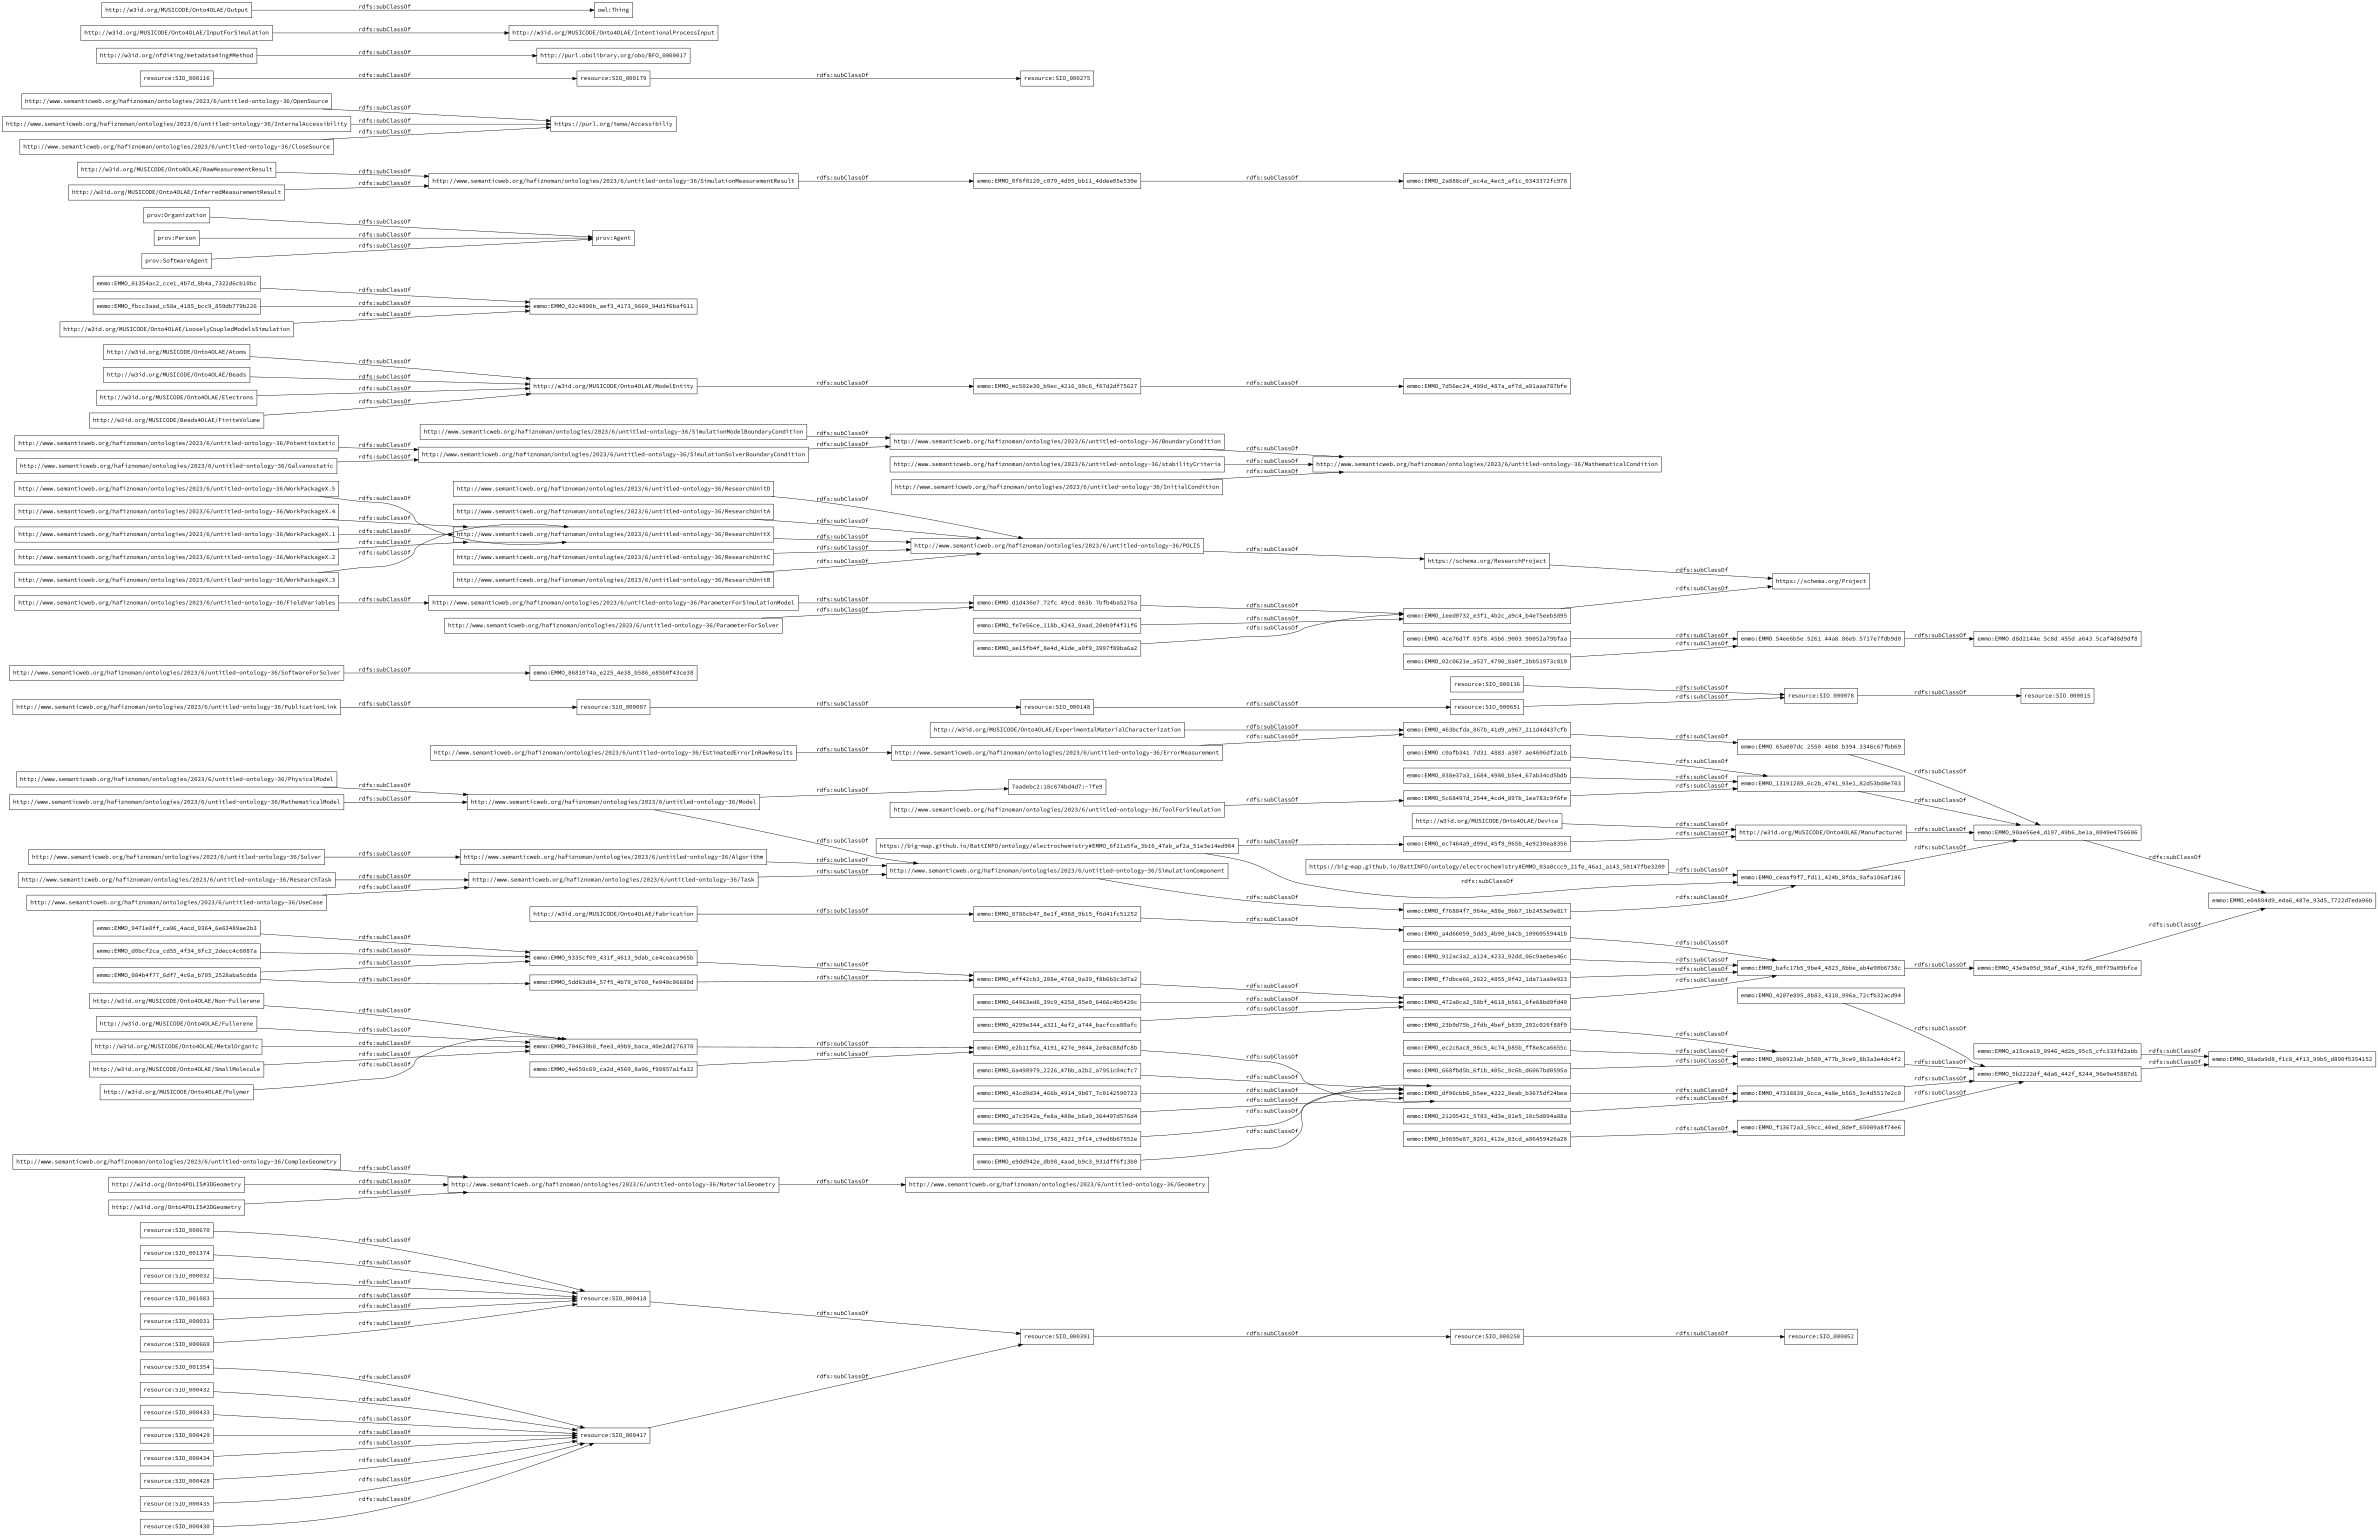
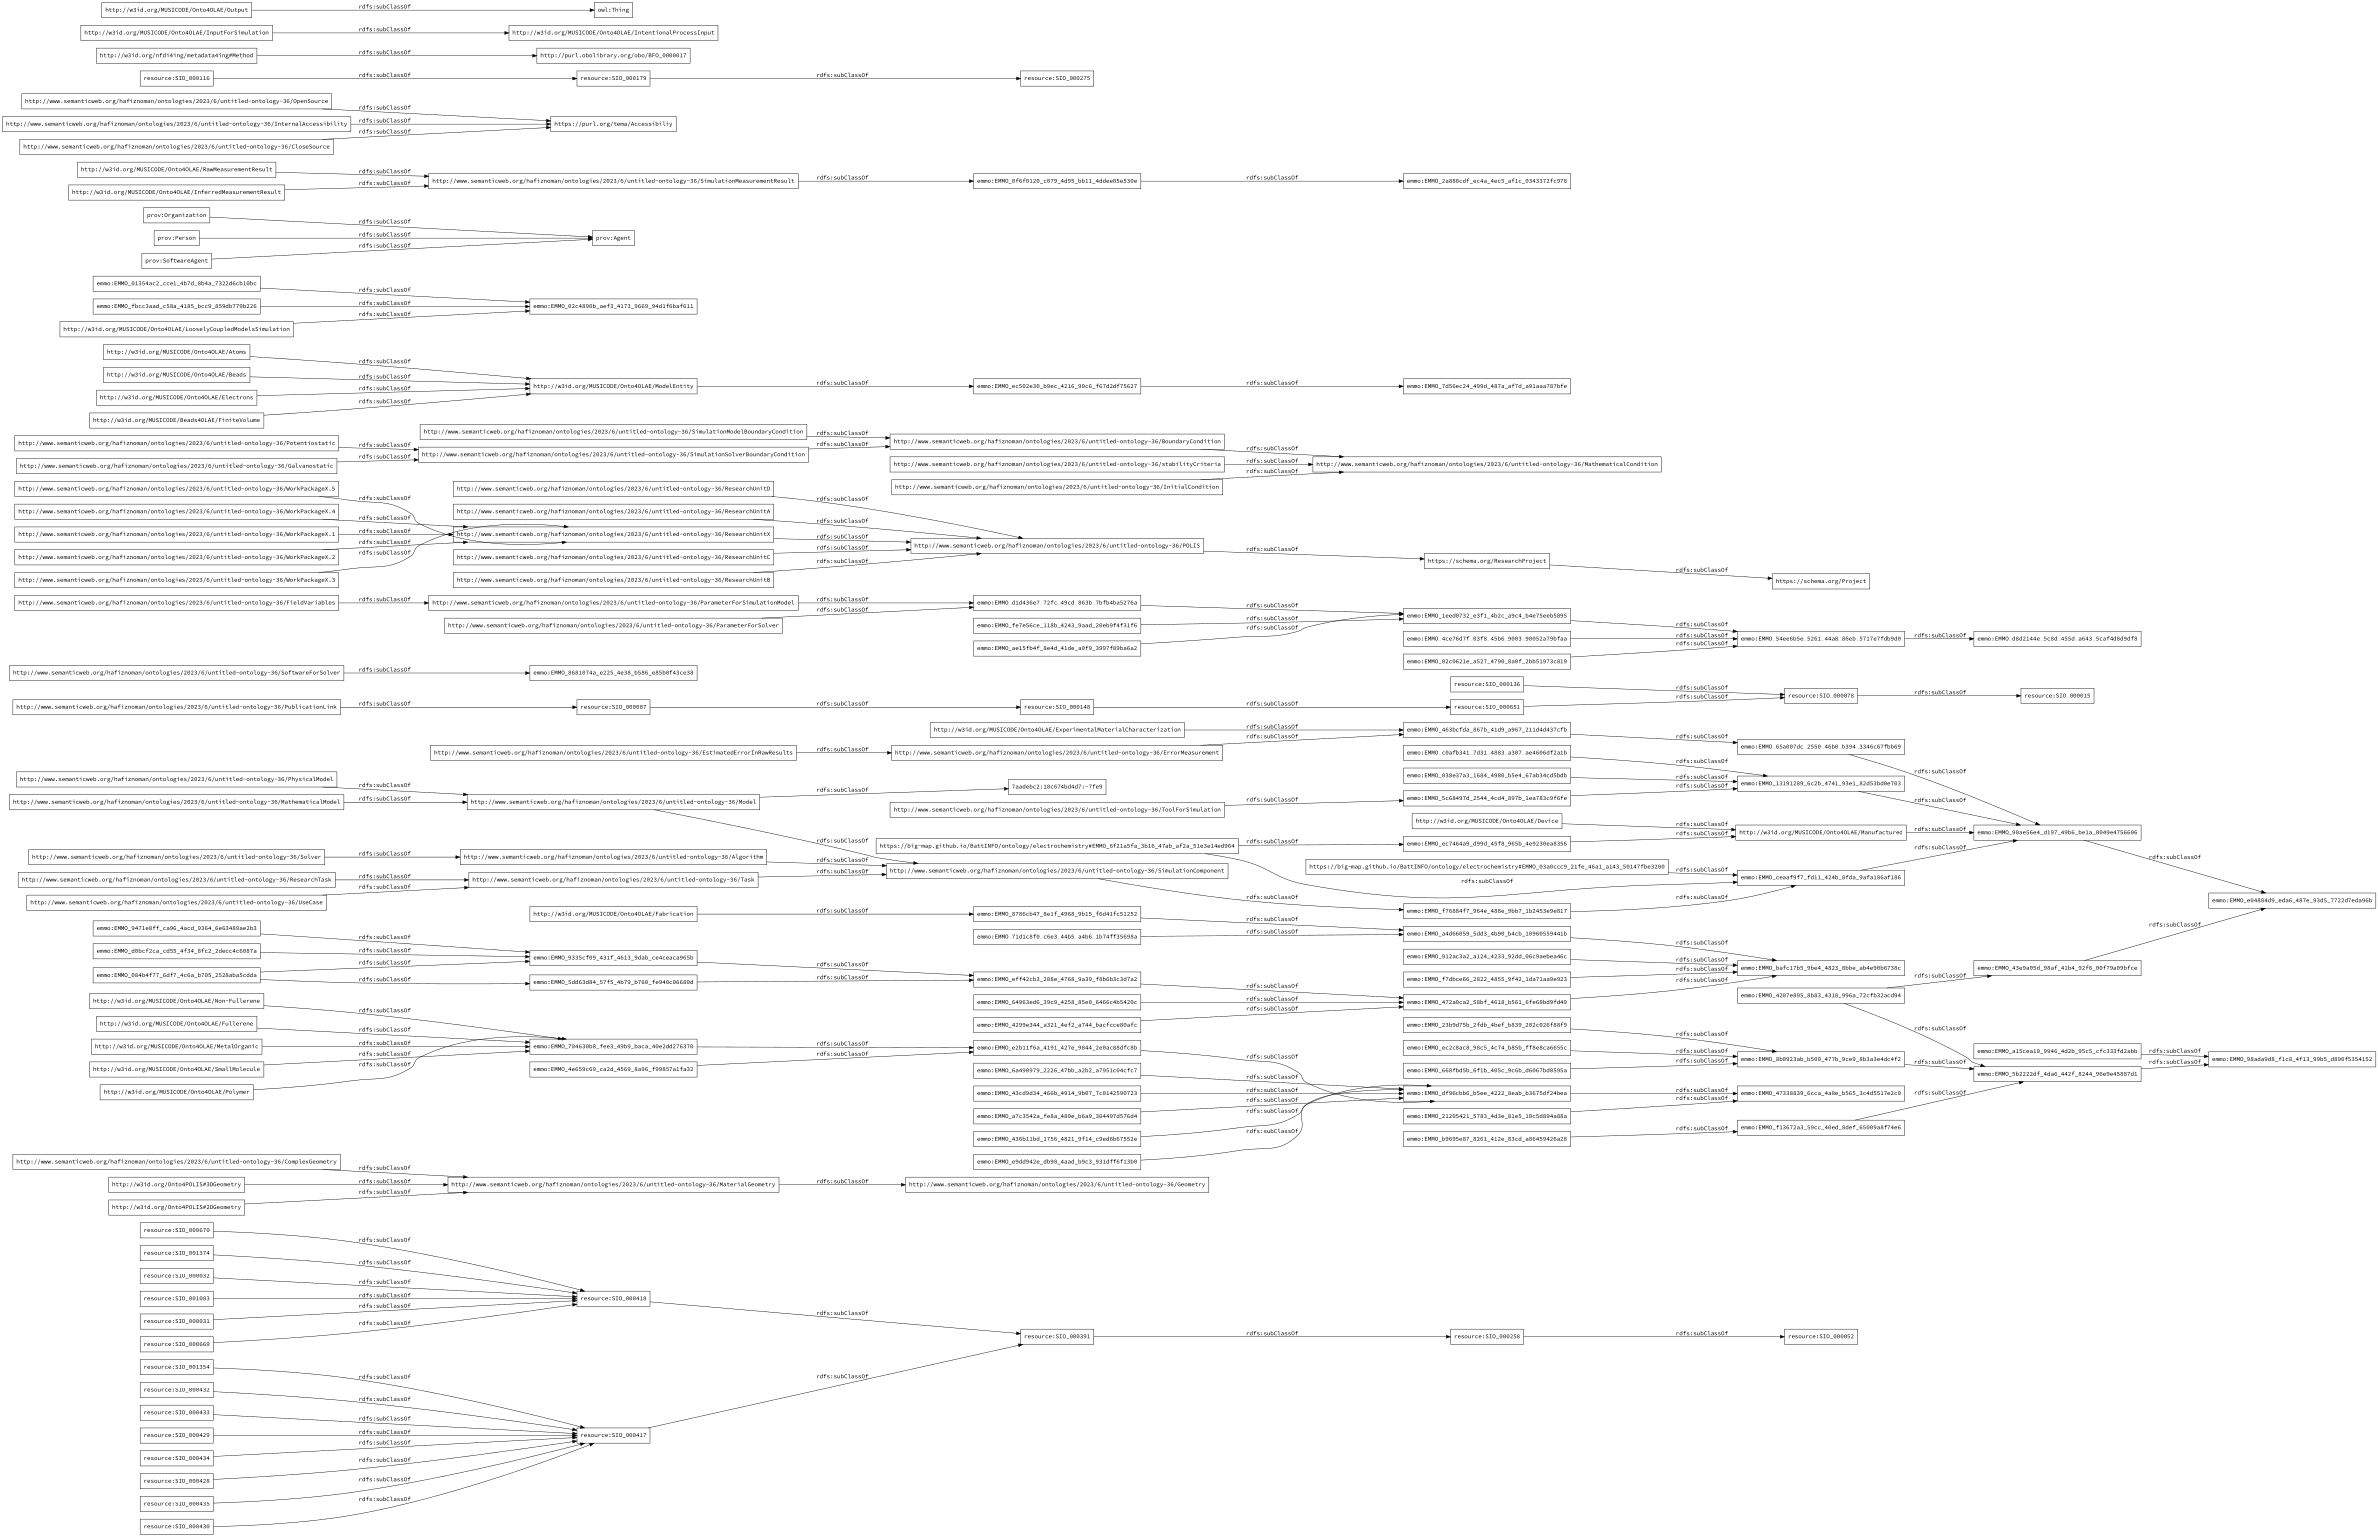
edge "emmo:EMMO_1eed0732_e3f1_4b2c_a9c4_b4e75eeb5895" -> "https://schema.org/Project": now "emmo:EMMO_1eed0732_e3f1_4b2c_a9c4_b4e75eeb5895" -> "emmo:EMMO_54ee6b5e_5261_44a8_86eb_5717e7fdb9d0"
node "emmo:EMMO_71d1c8f0_c6e3_44b5_a4b6_1b74ff35698a": added
edge "emmo:EMMO_bafc17b5_9be4_4823_8bbe_ab4e90b6738c" -> "emmo:EMMO_43e9a05d_98af_41b4_92f6_00f79a09bfce": now "emmo:EMMO_4207e895_8b83_4318_996a_72cfb32acd94" -> "emmo:EMMO_43e9a05d_98af_41b4_92f6_00f79a09bfce"
edge "emmo:EMMO_47338839_6cca_4a8e_b565_3c4d5517e2c0" -> "emmo:EMMO_5b2222df_4da6_442f_8244_96e9e45887d1": removed, label "rdfs:subClassOf"
